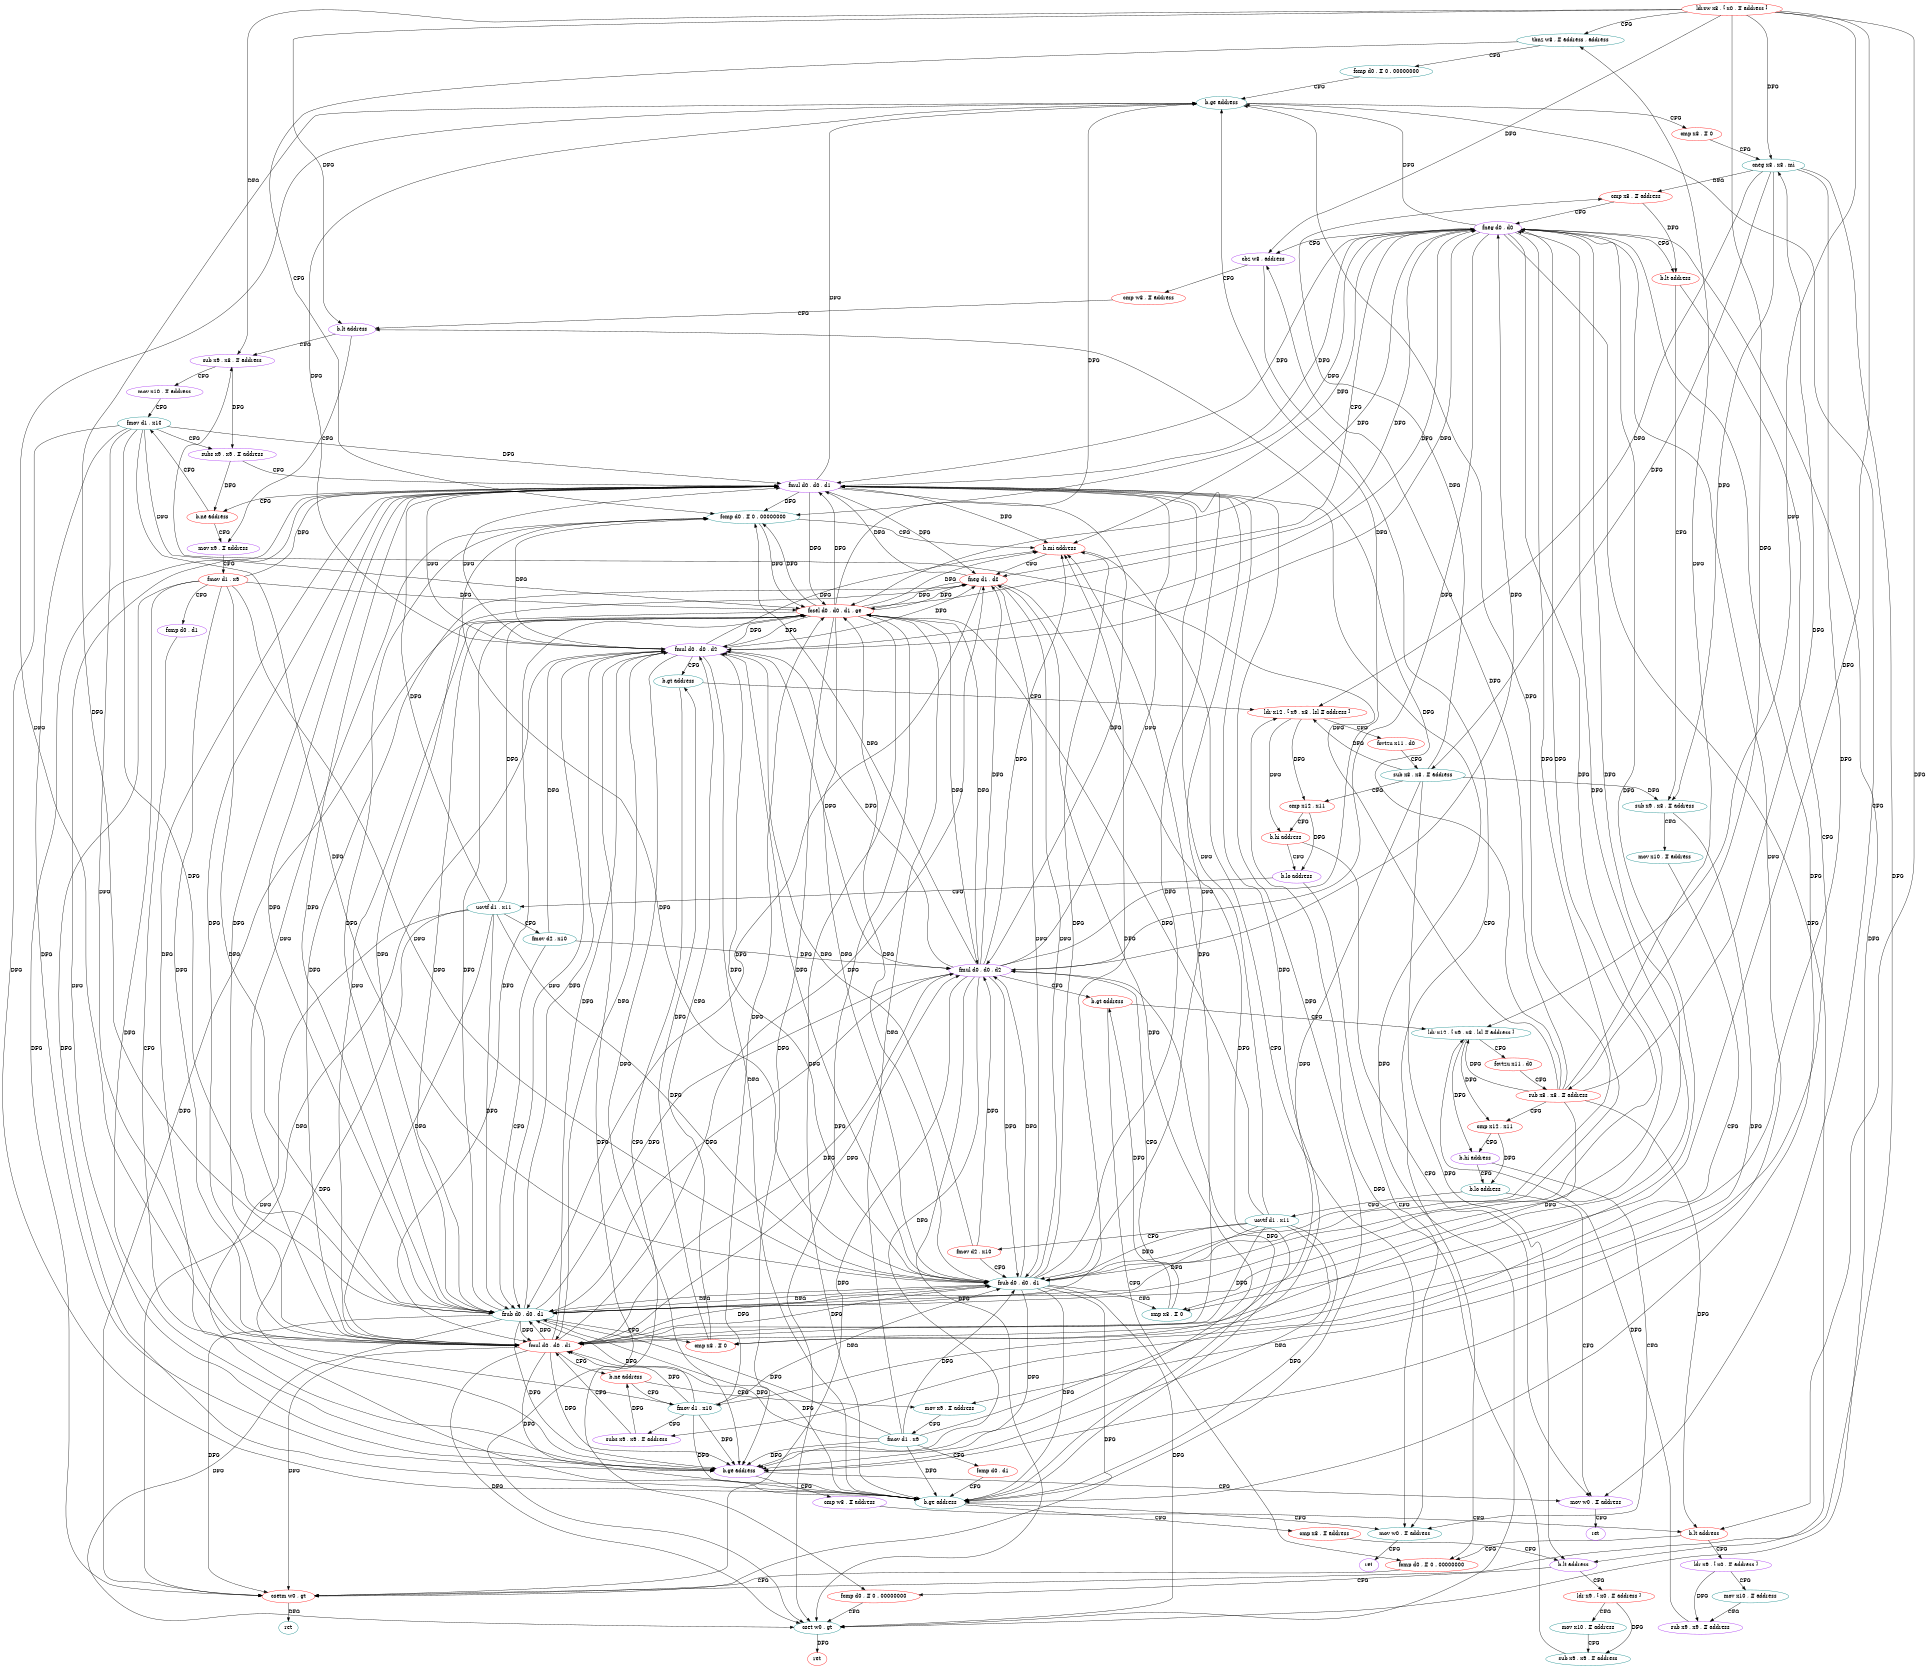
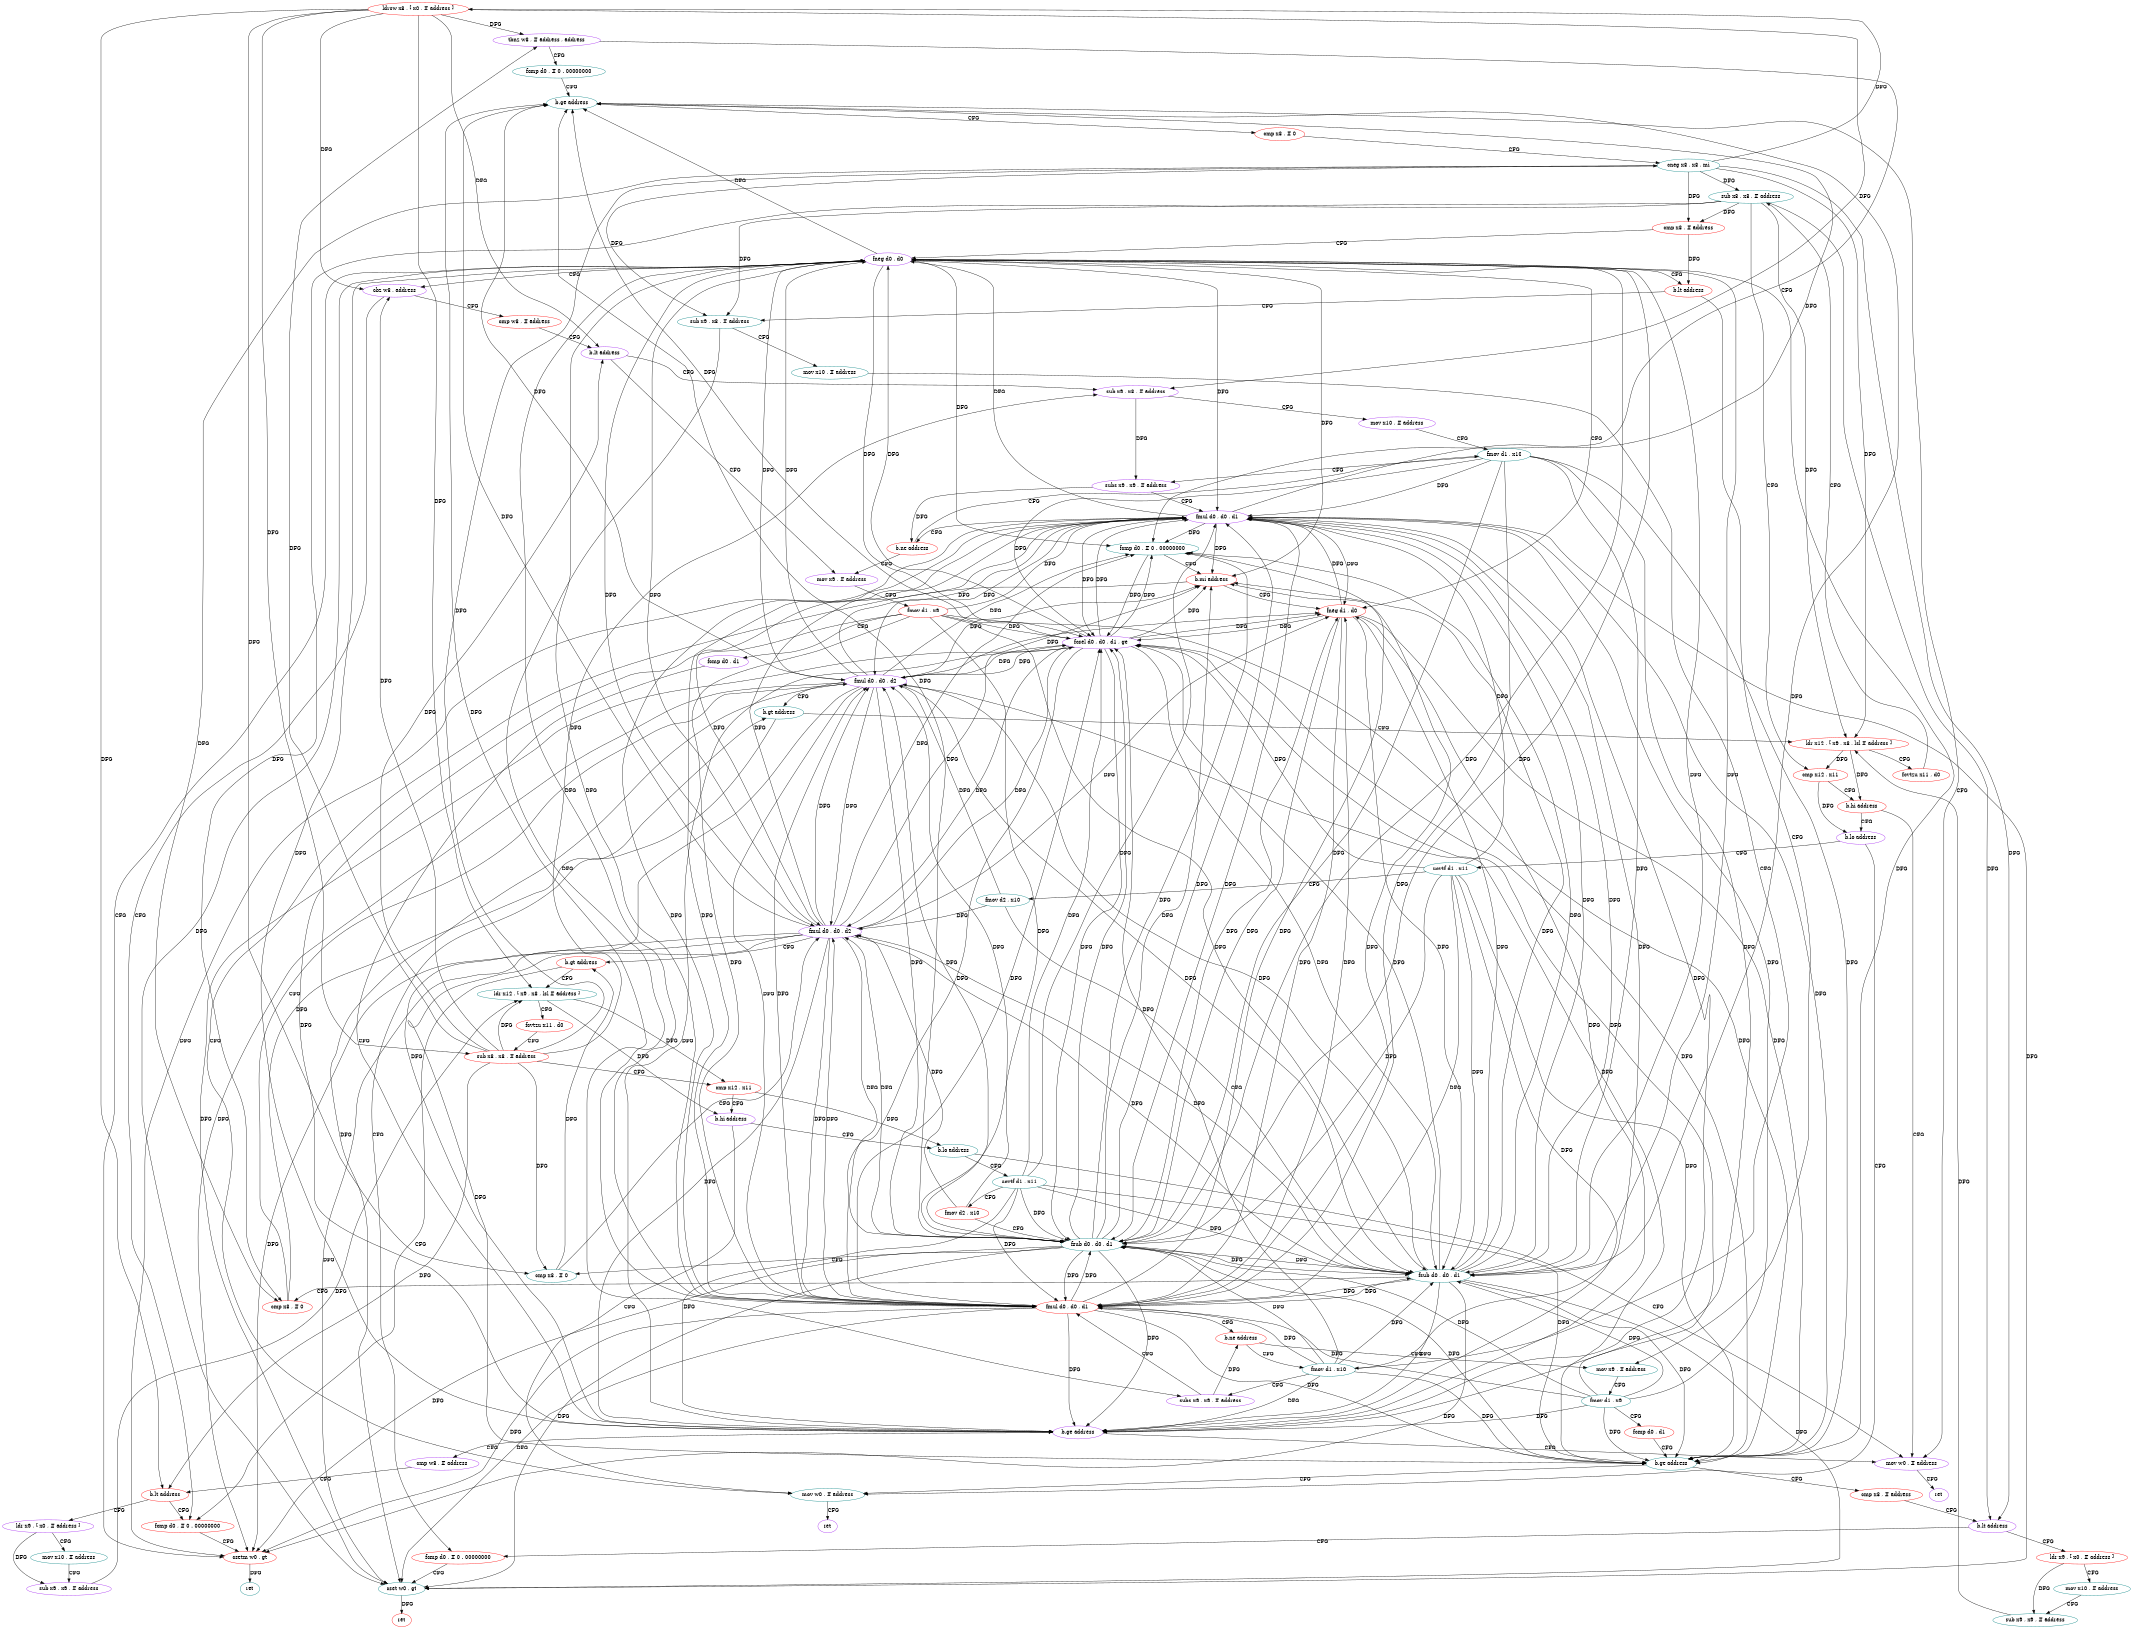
edge "ldrsw x8 , [ x0 , # address ]" -> "tbnz w8 , # address , address": label "CFG" -> "DFG"
node "tbnz w8 , # address , address": color teal -> purple
edge "ldrsw x8 , [ x0 , # address ]" -> "cneg x8 , x8 , mi": reversed
node "fcsel d0 , d0 , d1 , ge": color red -> purple
edge "fneg d0 , d0" -> "csetm w0 , gt": label "DFG" -> "CFG"
edge "fcsel d0 , d0 , d1 , ge" -> "csetm w0 , gt": removed, label "DFG"
